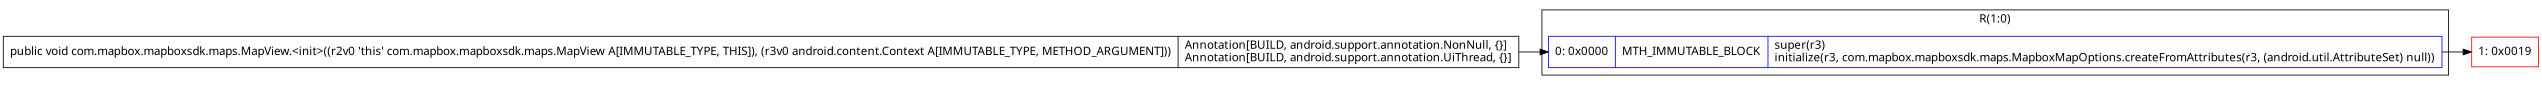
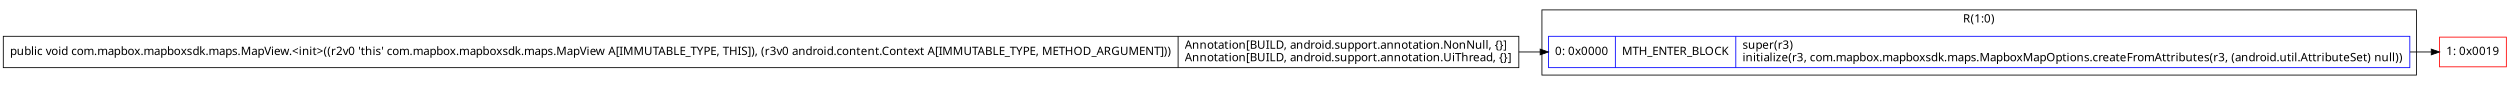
node "0: 0x0000": text "MTH_IMMUTABLE_BLOCK" -> "MTH_ENTER_BLOCK"
